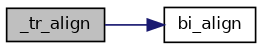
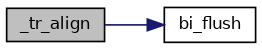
node "bi_align": label "bi_align" -> "bi_flush"
